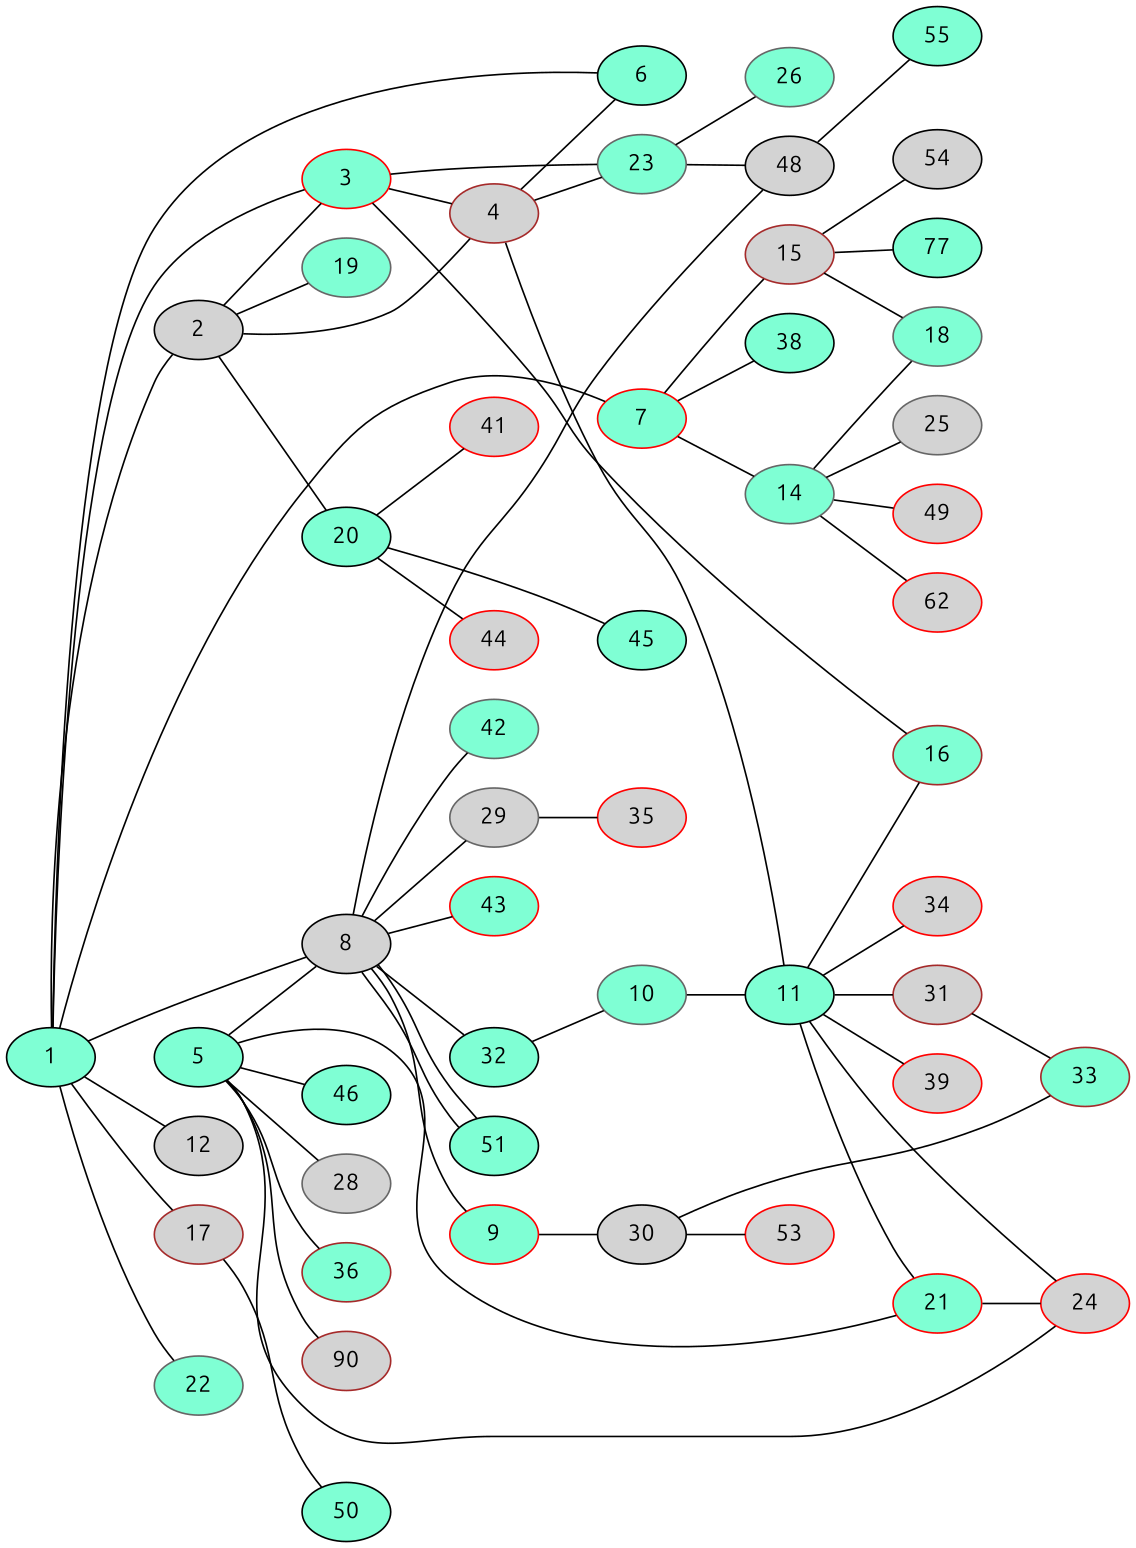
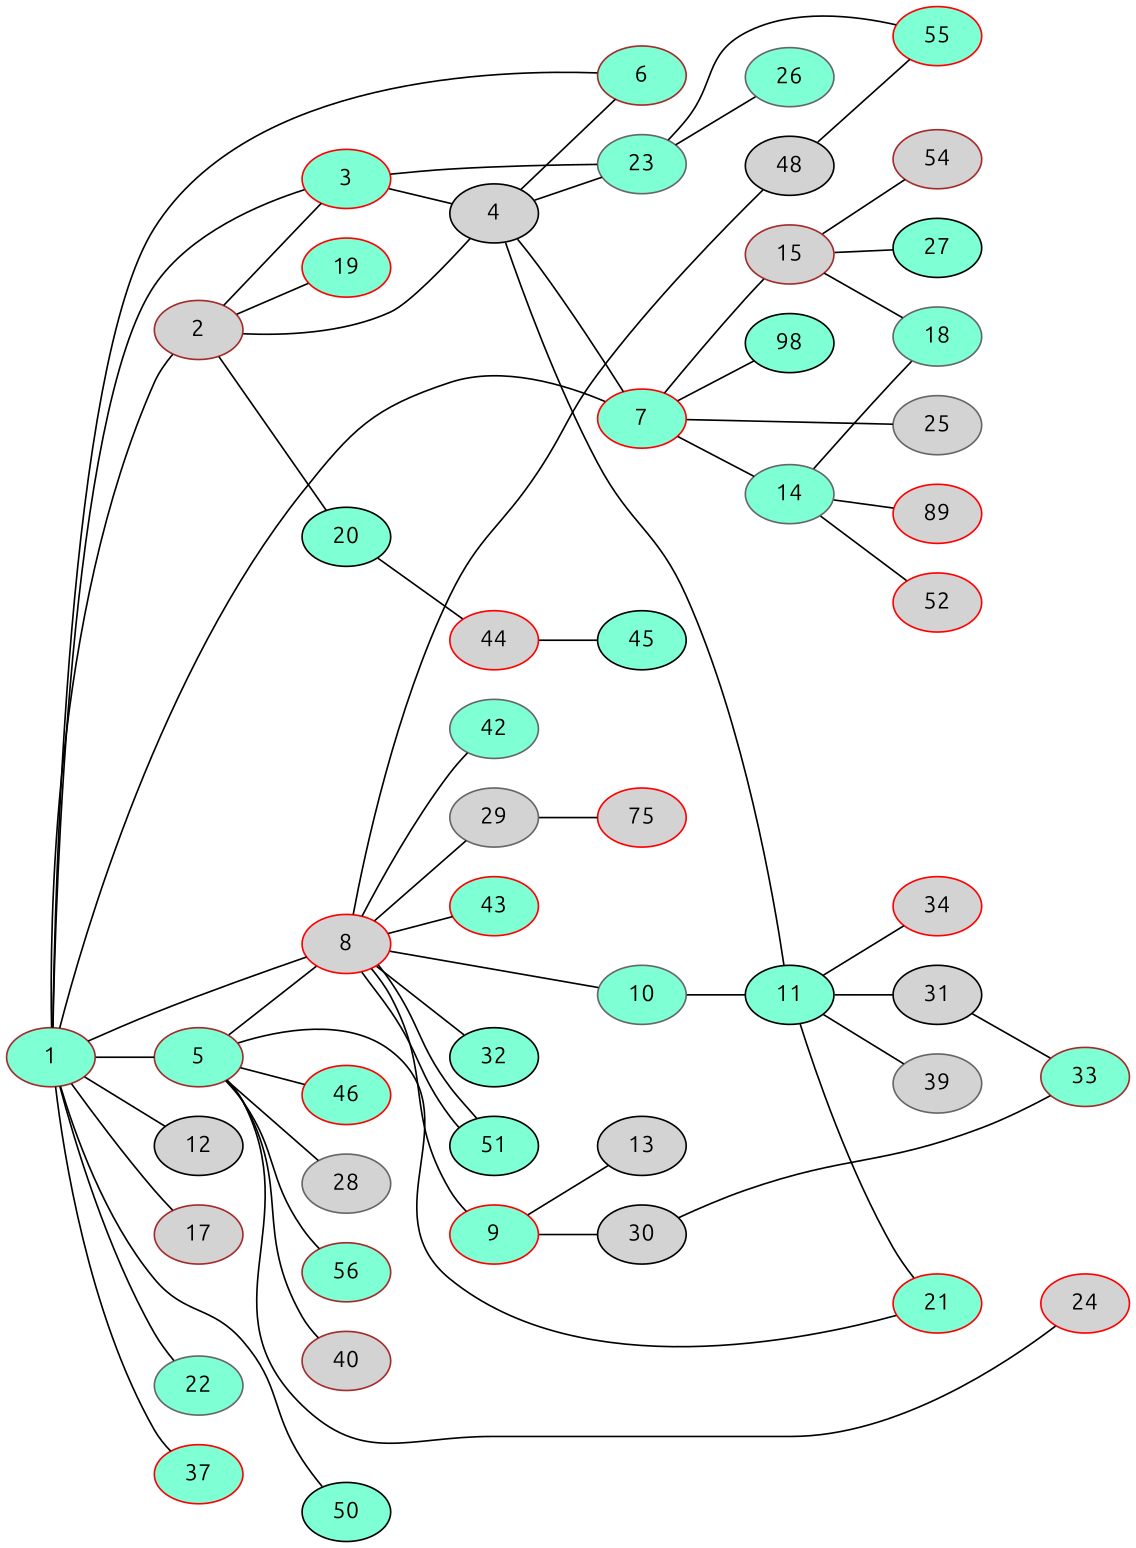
node "55": color black -> red
node "6": color black -> brown
node "54": color black -> brown
edge "23" -- "48": now "23" -- "55"
node "4": color brown -> black
node "77": label "77" -> "27"
node "19": color gray40 -> red
edge "4" -- "7": added
node "2": color black -> brown
node "38": label "38" -> "98"
node "41": removed
edge "25" -- "14": now "25" -- "7"
node "49": label "49" -> "89"
edge "20" -- "45": now "44" -- "45"
node "62": label "62" -> "52"
node "16": removed
node "35": label "35" -> "75"
node "8": color black -> red
node "31": color brown -> black
edge "10" -- "32": now "10" -- "8"
node "1": color black -> brown
edge "1" -- "5": added
node "5": color black -> brown
node "39": color red -> gray40
node "46": color black -> red
node "13": added
edge "11" -- "24": removed
node "53": removed
node "36": label "36" -> "56"
edge "21" -- "24": removed
node "90": label "90" -> "40"
edge "17" -- "50": now "1" -- "50"
node "37": added
